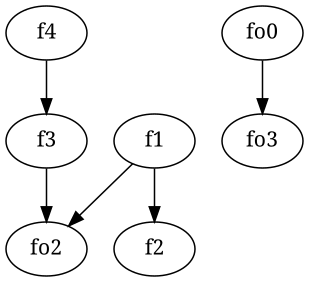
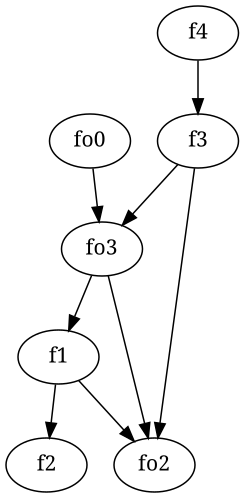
edge "f3" -> "fo3": added
edge "fo3" -> "f1": added
edge "fo3" -> "fo2": added
